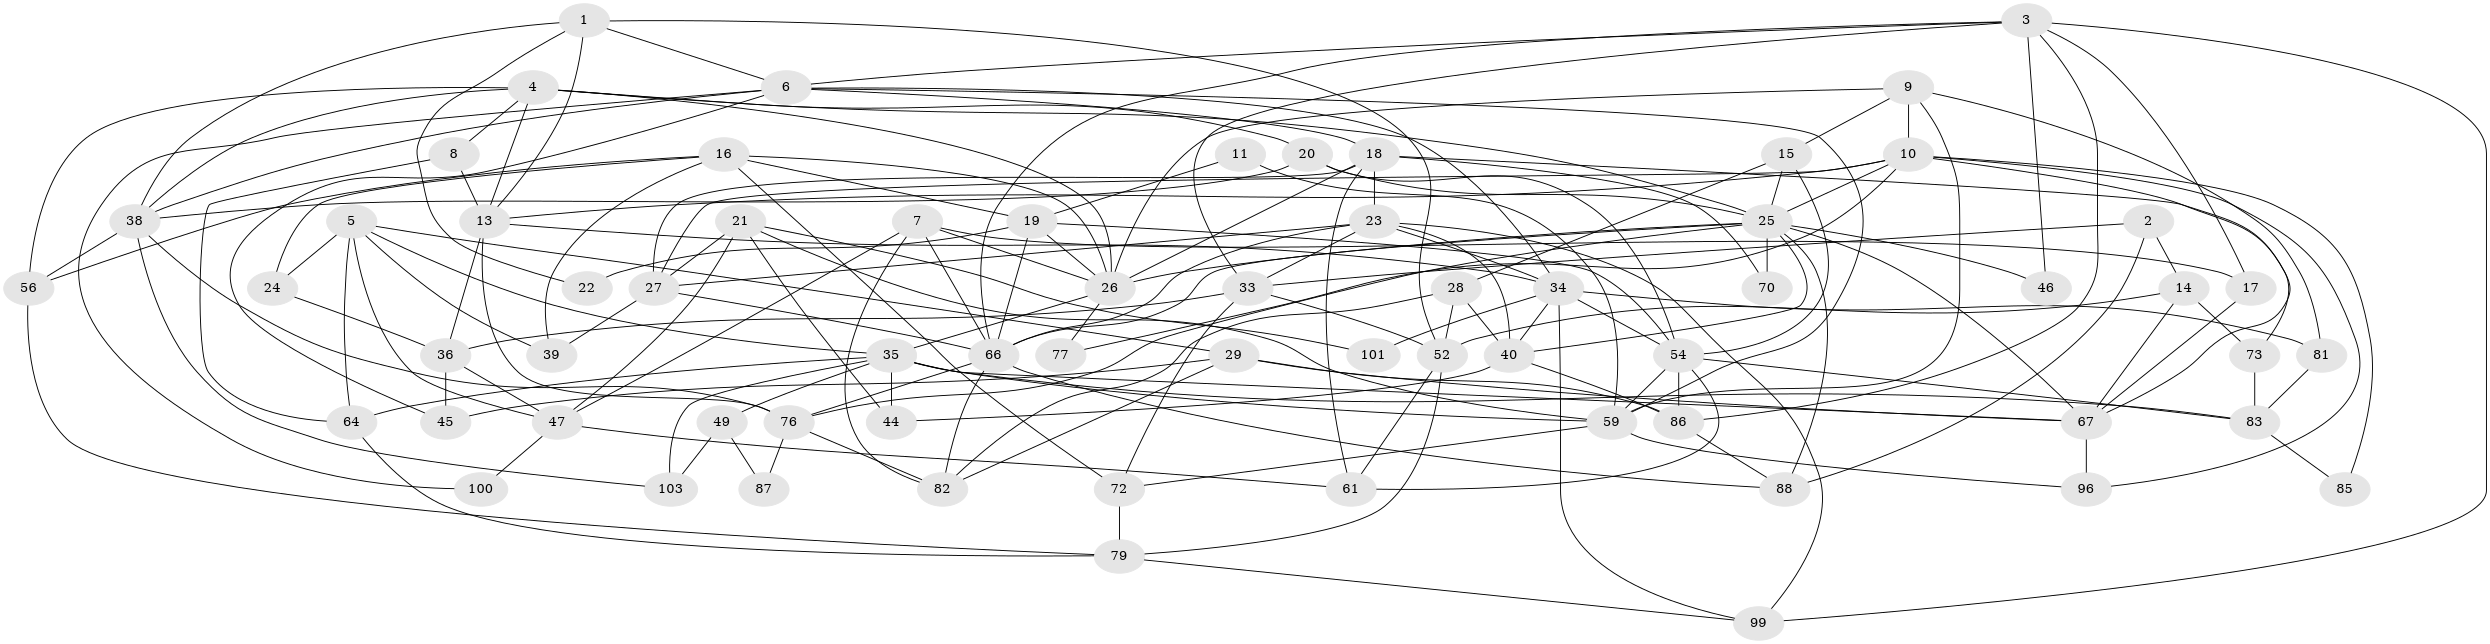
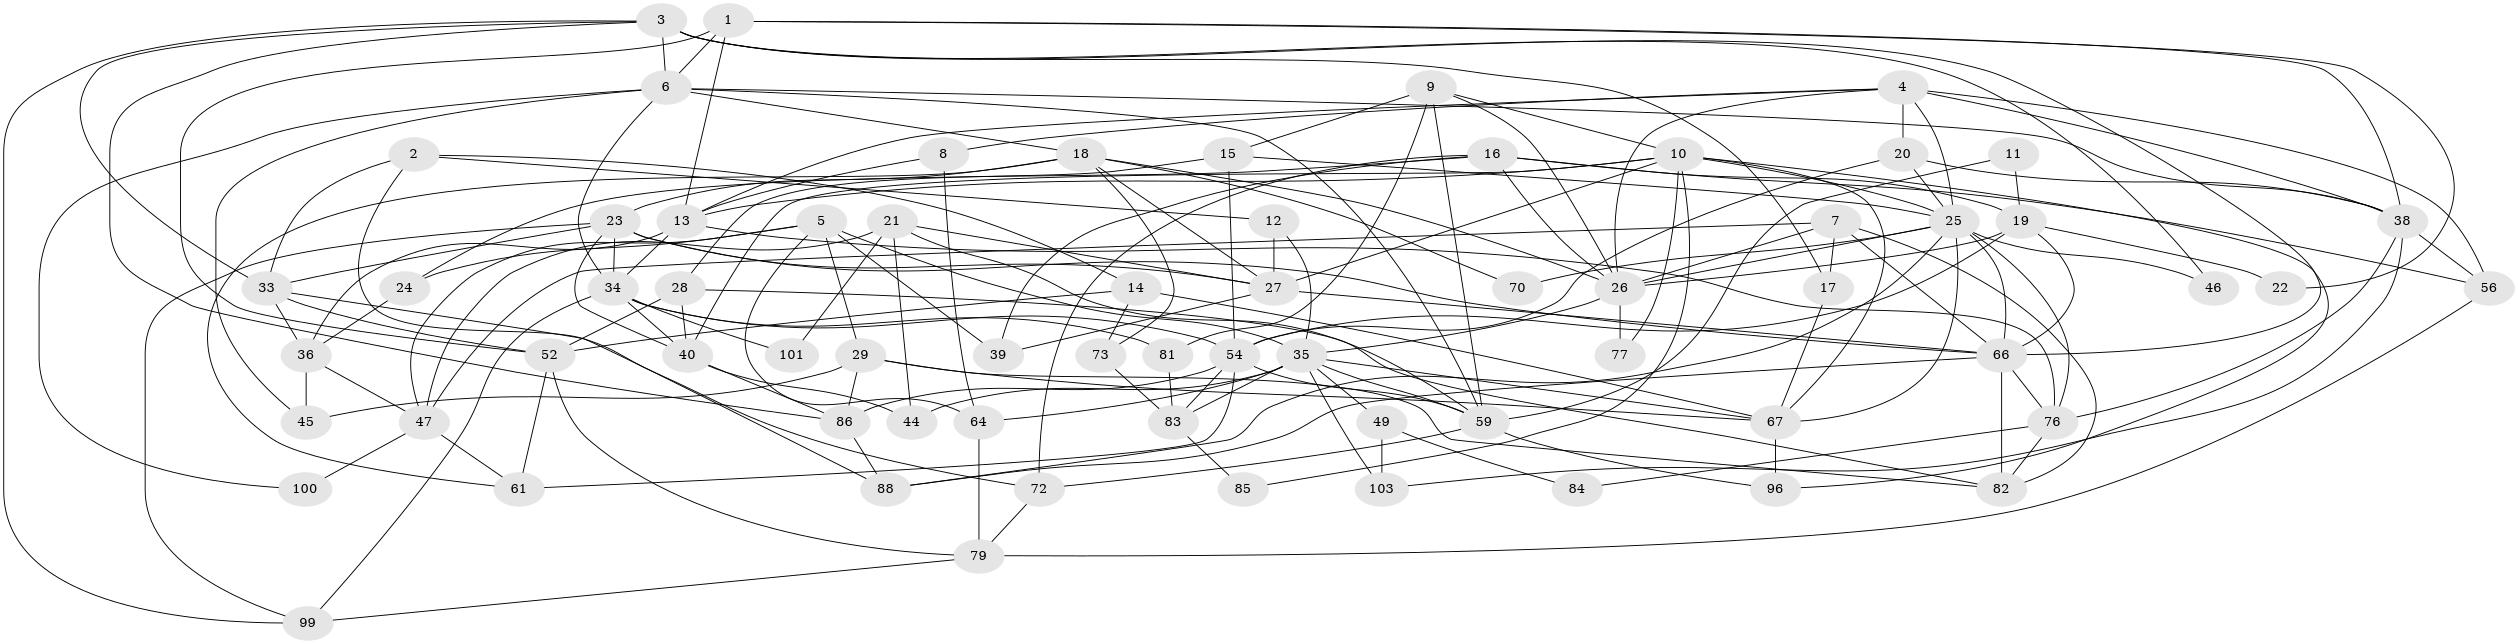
node "12": added
edge "25" -- "40": now "10" -- "40"
node "87": label "87" -> "84"
